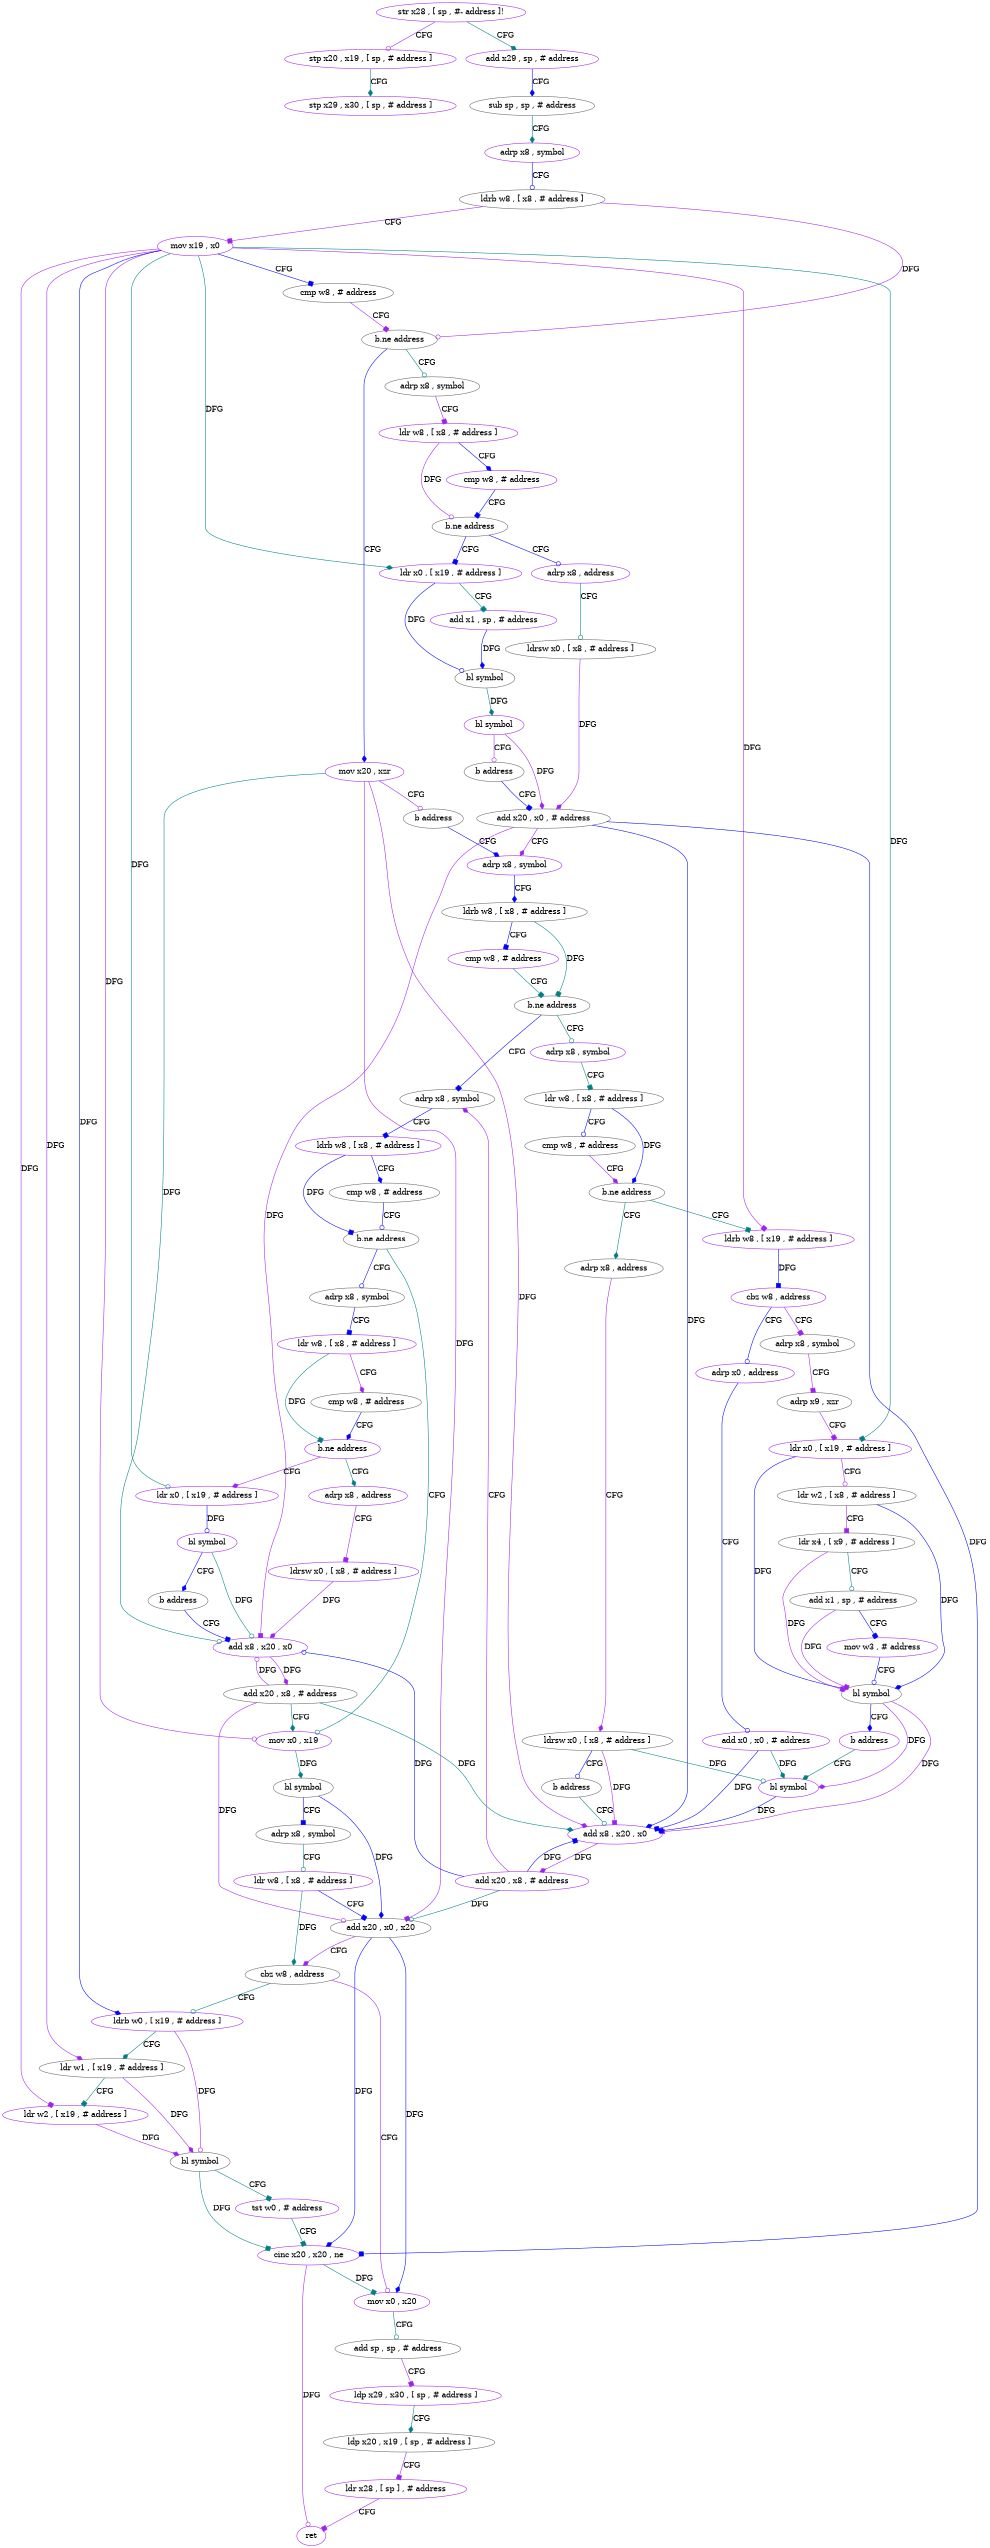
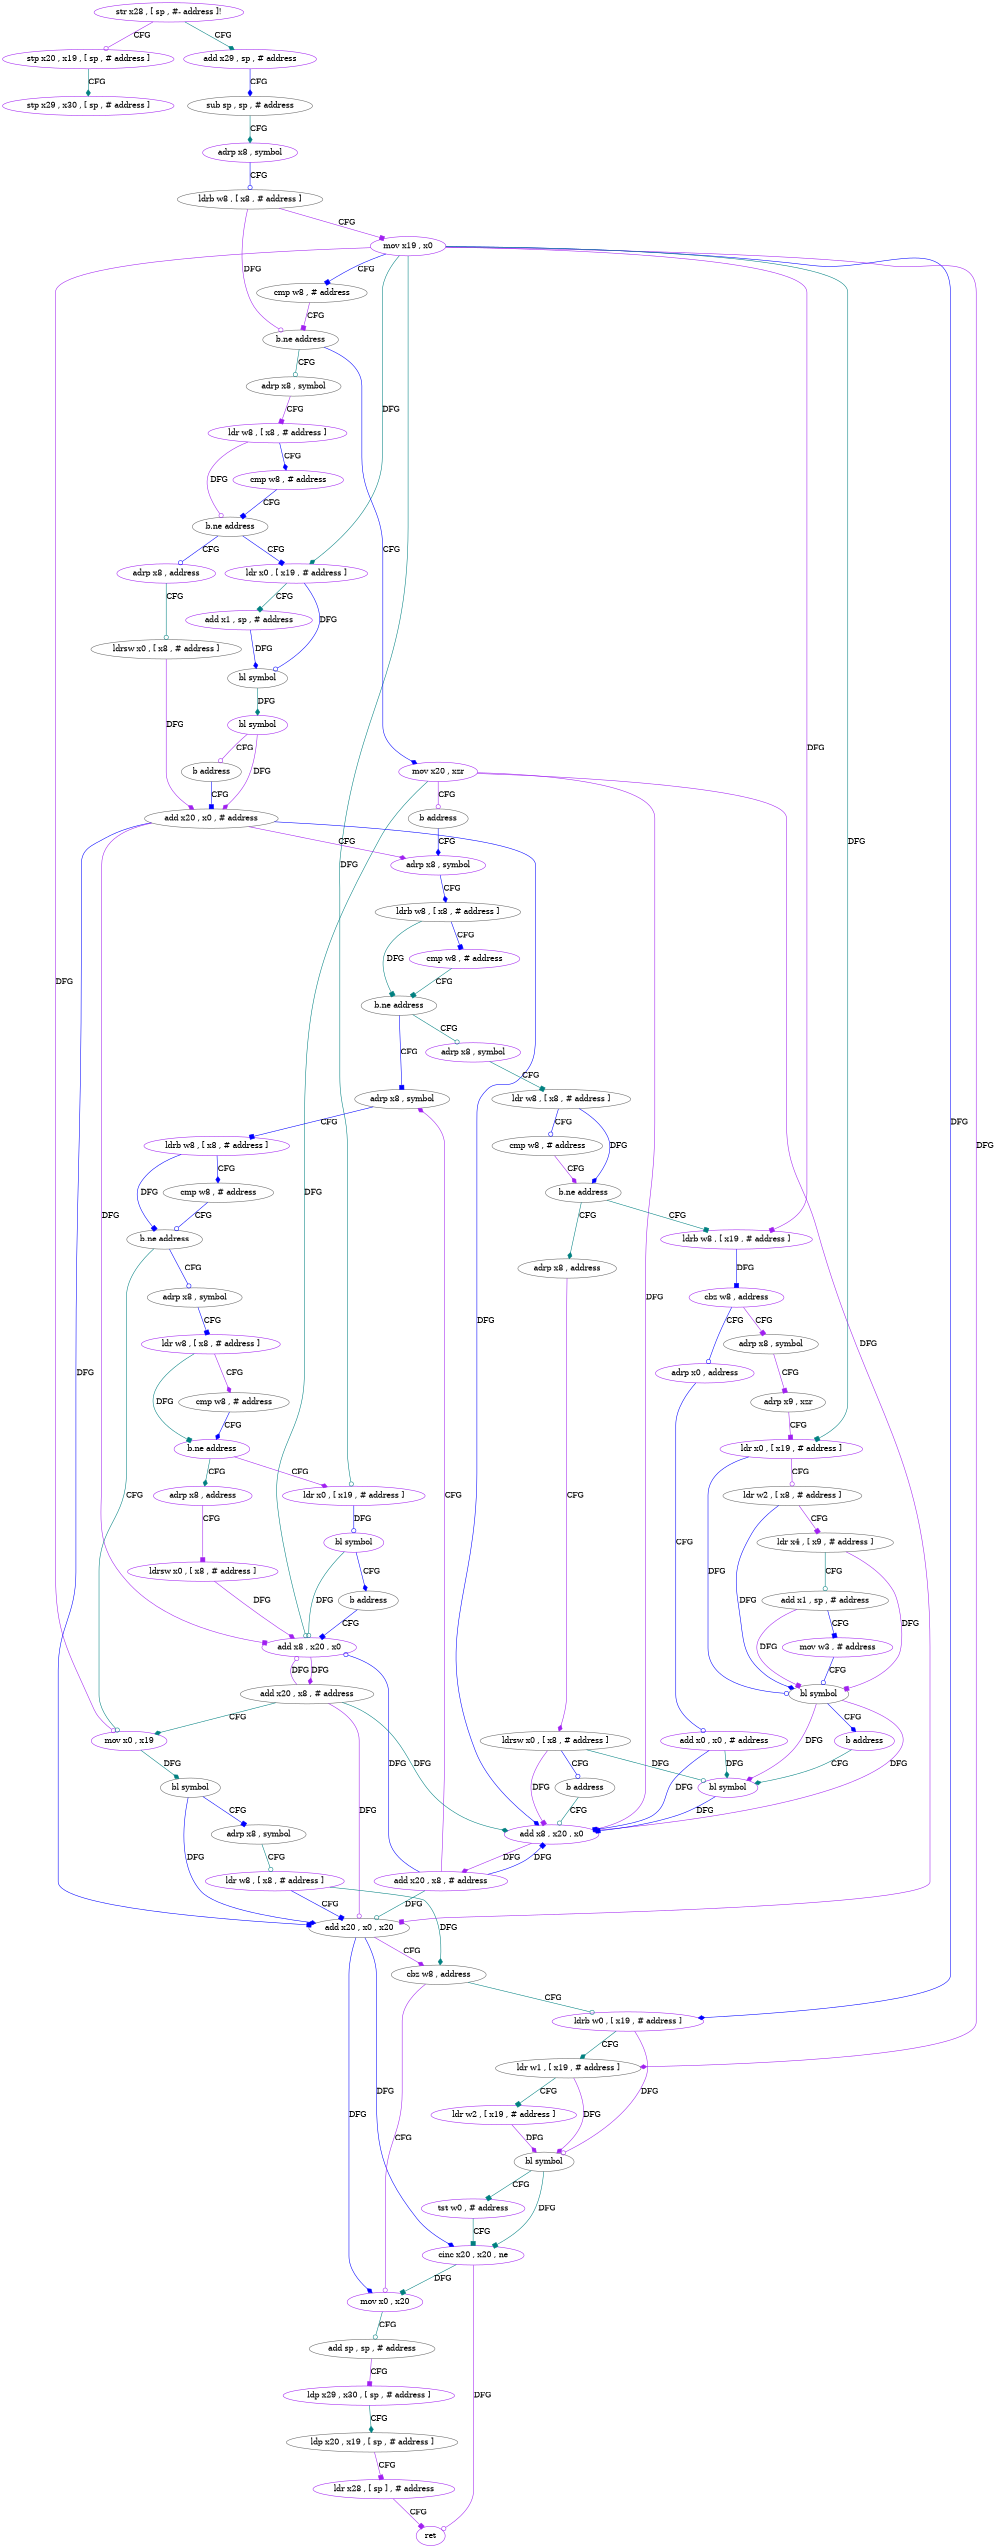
edge "mov x19 , x0" -> "ldr w2 , [ x19 , # address ]": removed, label "DFG"
edge "add x20 , x0 , # address" -> "cinc x20 , x20 , ne": now "add x20 , x0 , # address" -> "add x20 , x0 , x20"
